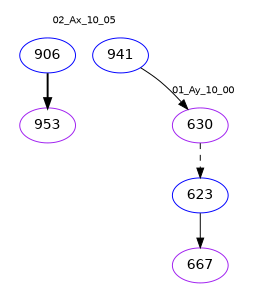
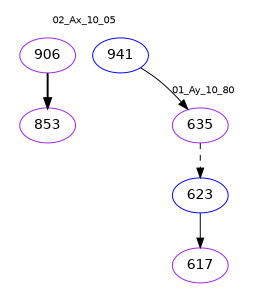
node "906": color blue -> purple
cluster "01_Ay_10_00": label "01_Ay_10_00" -> "01_Ay_10_80"
node "953": label "953" -> "853"
node "630": label "630" -> "635"
node "667": label "667" -> "617"
